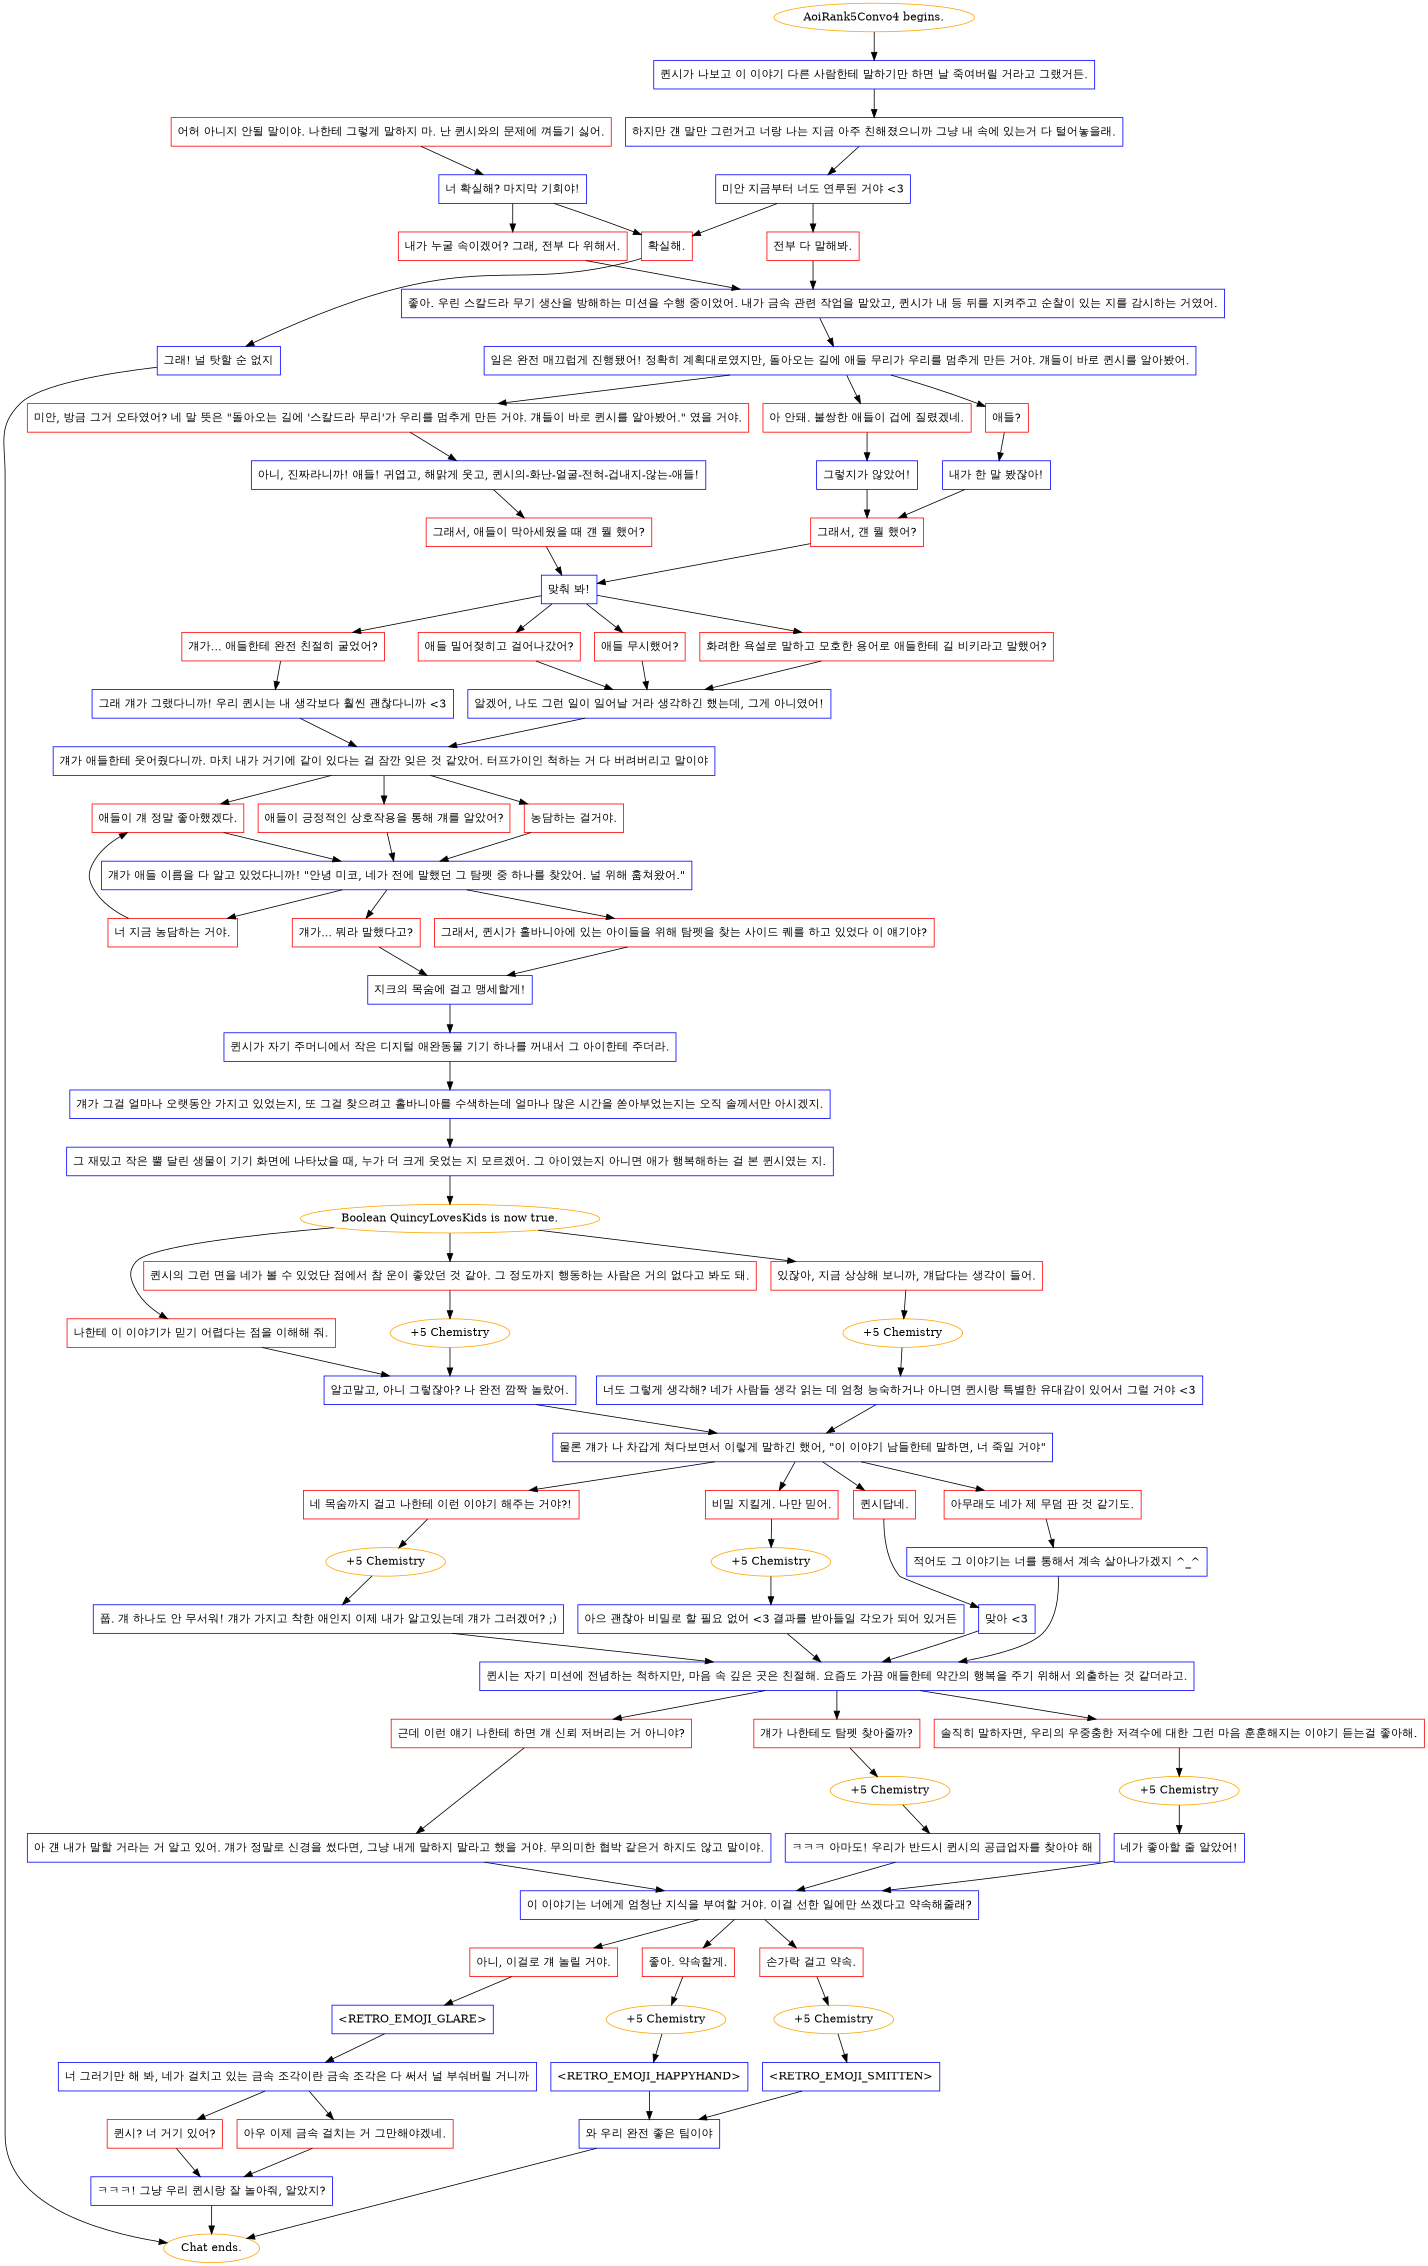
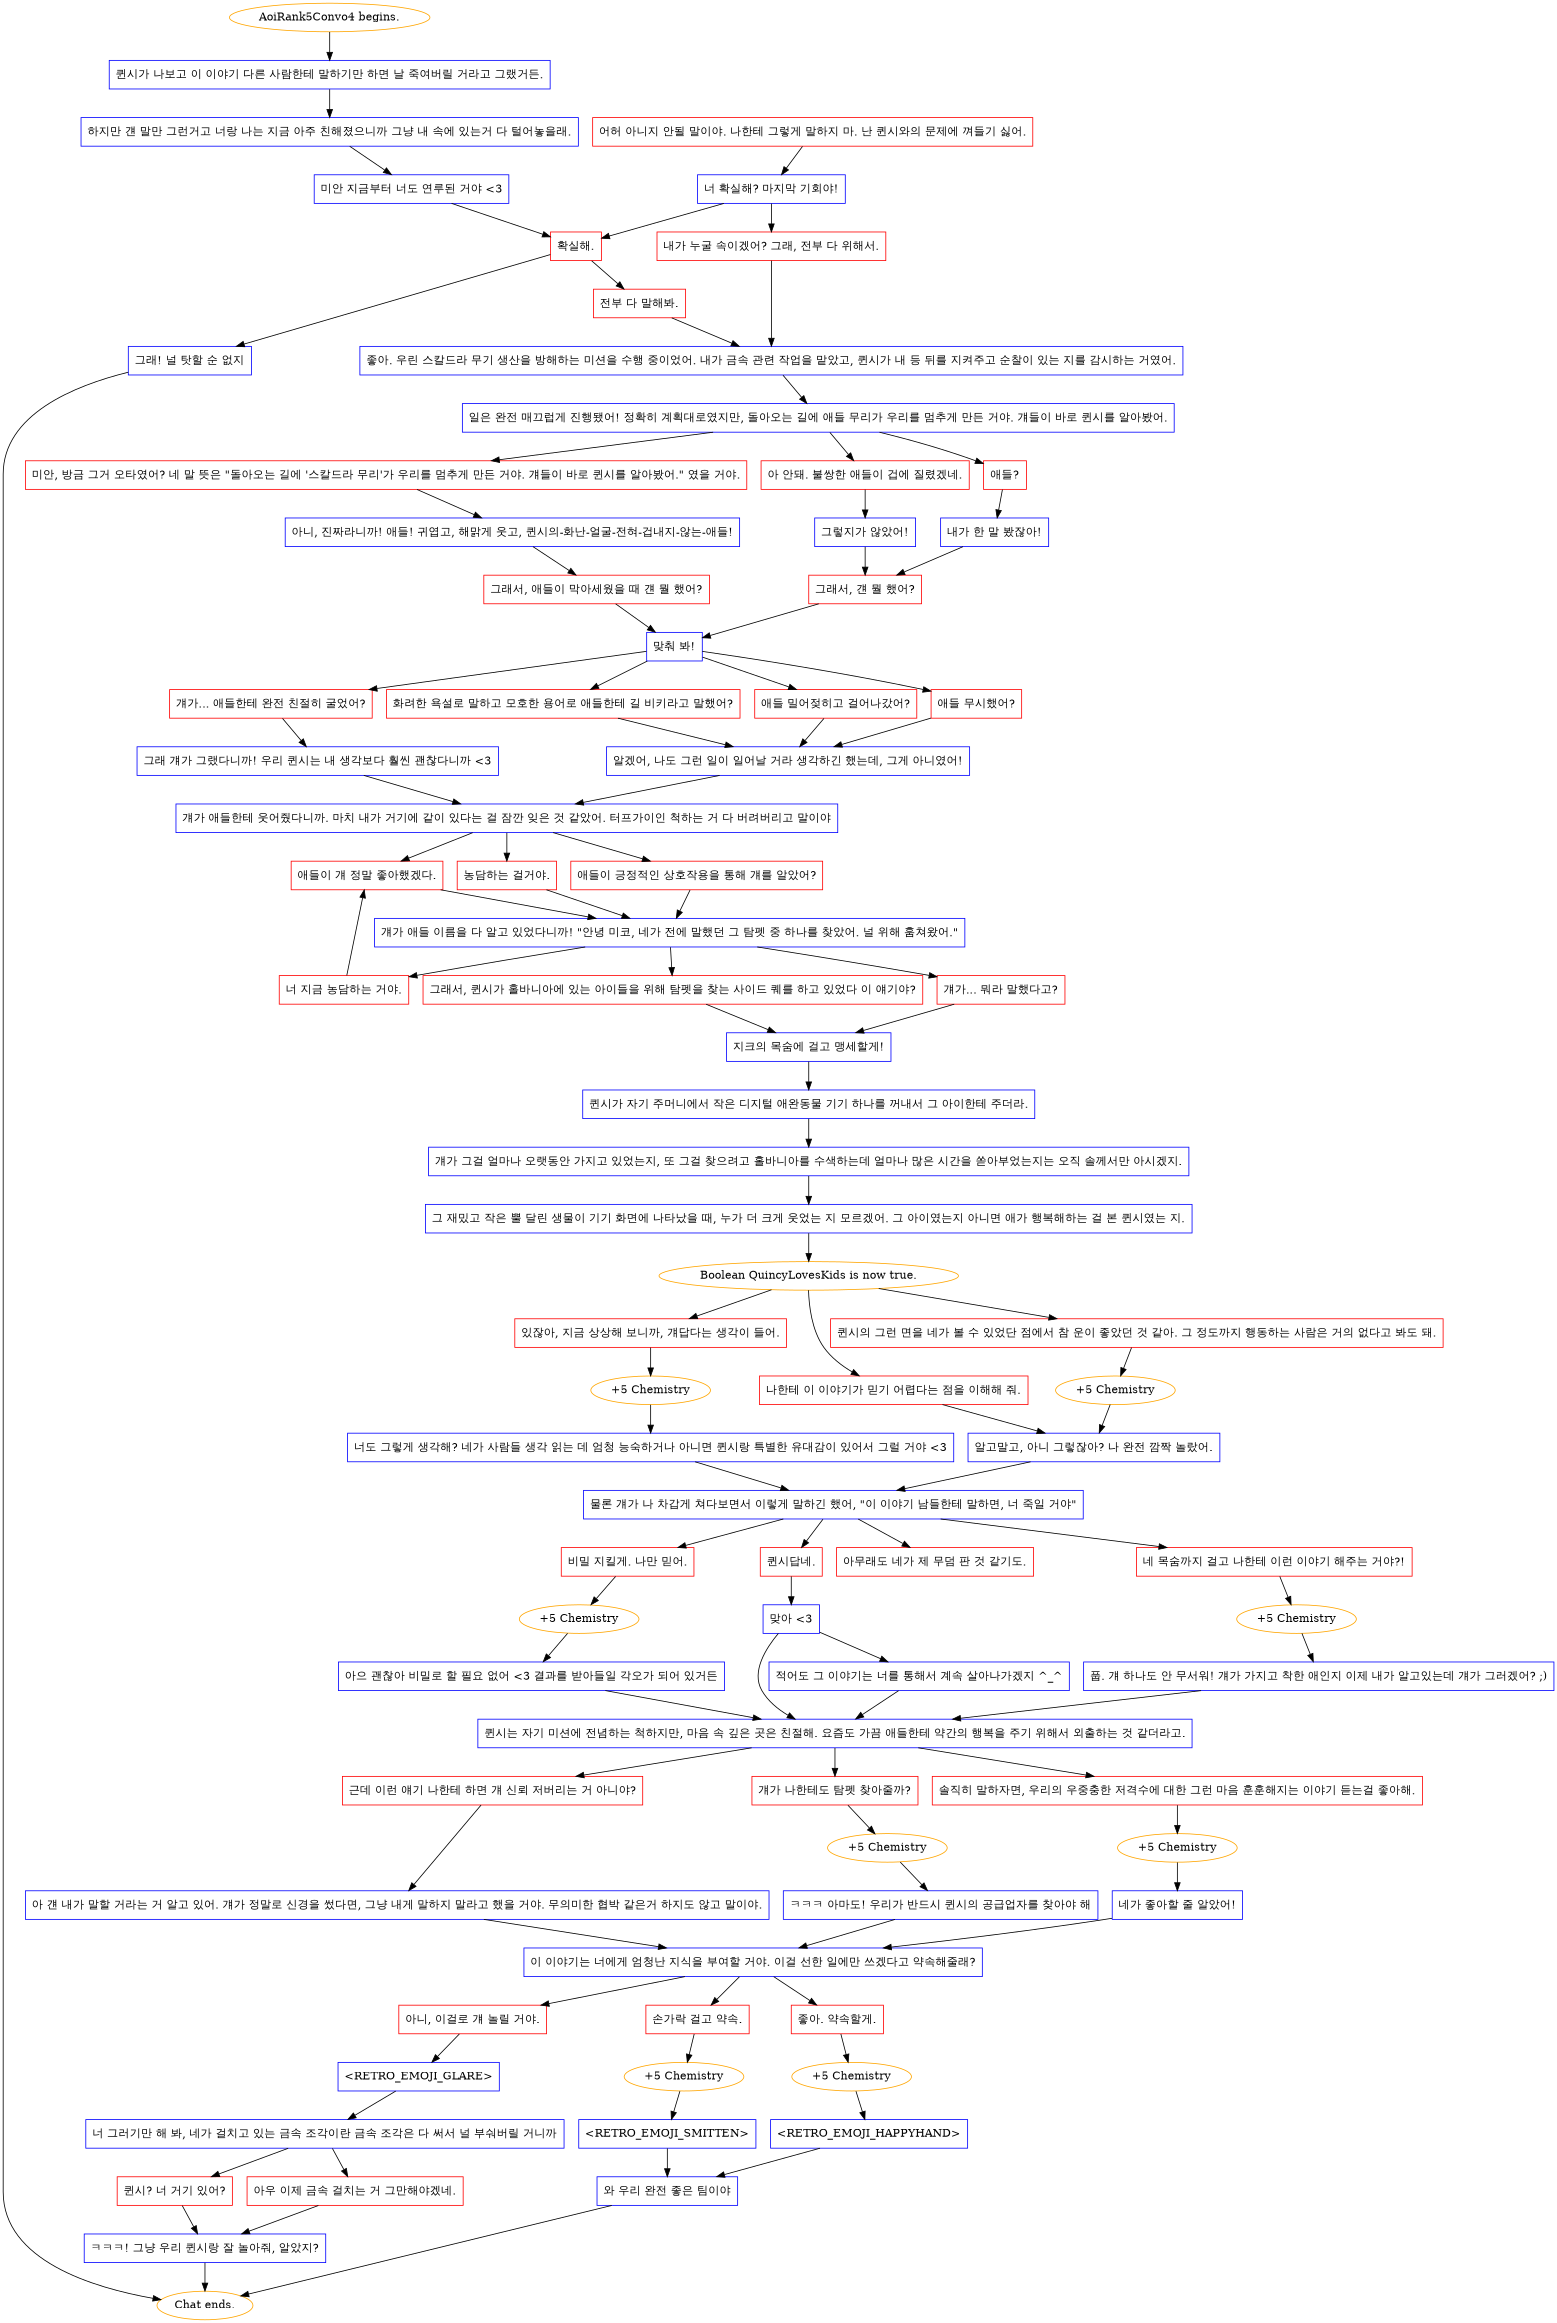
edge "미안 지금부터 너도 연루된 거야 <3" -> "전부 다 말해봐.": now "확실해." -> "전부 다 말해봐."
edge "아무래도 네가 제 무덤 판 것 같기도." -> "적어도 그 이야기는 너를 통해서 계속 살아나가겠지 ^_^": now "맞아 <3" -> "적어도 그 이야기는 너를 통해서 계속 살아나가겠지 ^_^"
